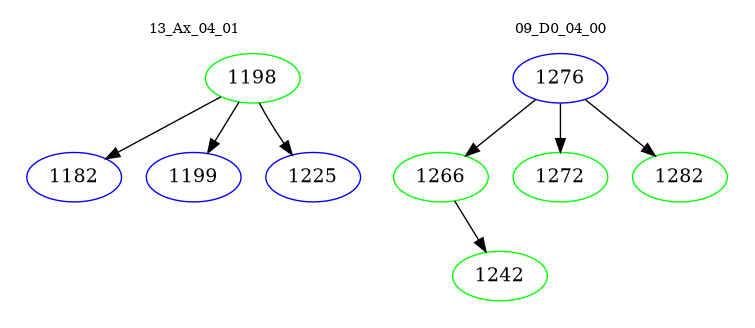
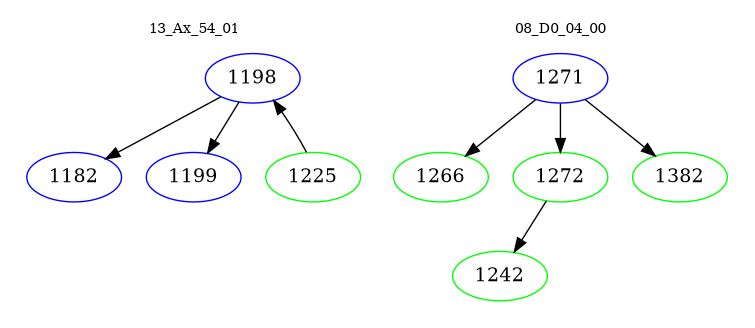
cluster "13_Ax_04_01": label "13_Ax_04_01" -> "13_Ax_54_01"
cluster "09_D0_04_00": label "09_D0_04_00" -> "08_D0_04_00"
node "1198": color green -> blue
node "1276": label "1276" -> "1271"
edge "1198" -> "1225": reversed
node "1225": color blue -> green
node "1282": label "1282" -> "1382"
edge "1266" -> "1242": now "1272" -> "1242"
